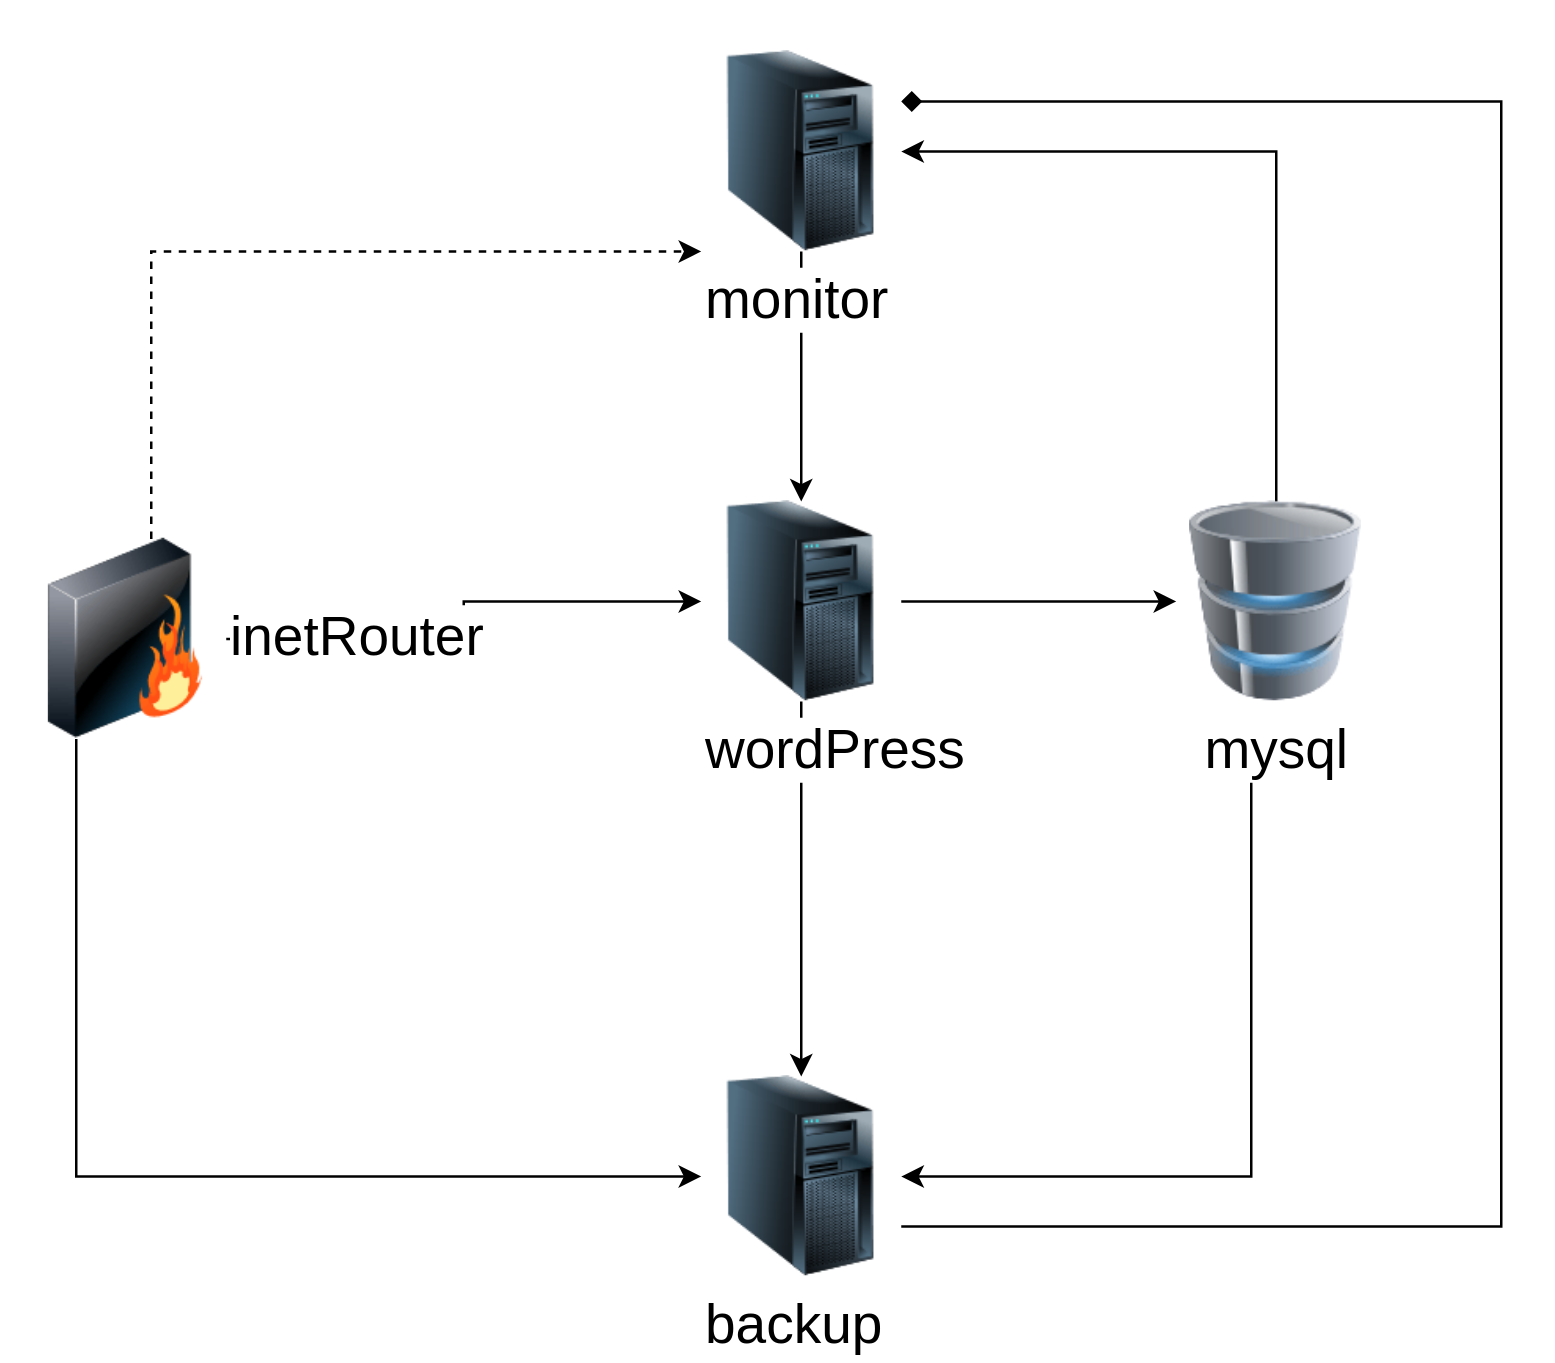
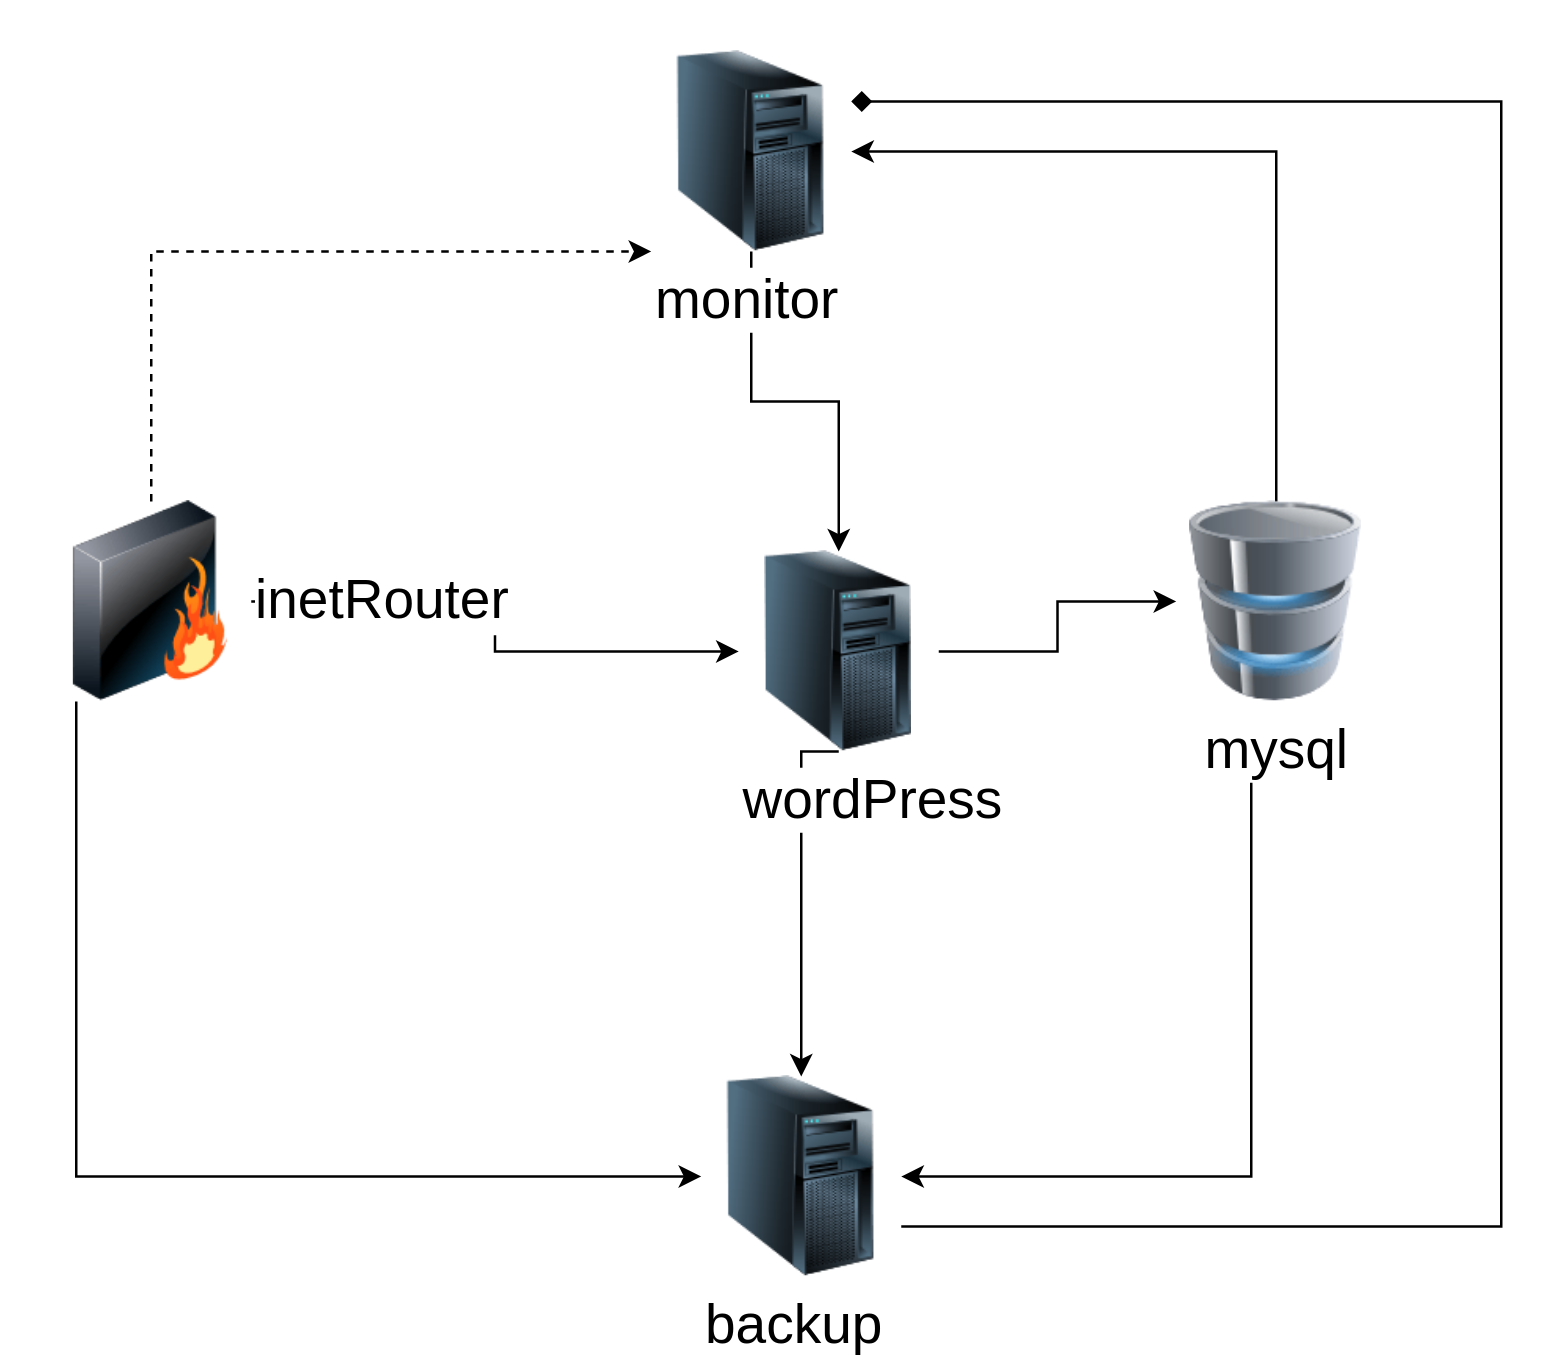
node "monitor": moved (801, 151) -> (751, 151)
node "wordPress": moved (801, 601) -> (839, 651)
node "inetRouter": moved (126, 639) -> (151, 601)
